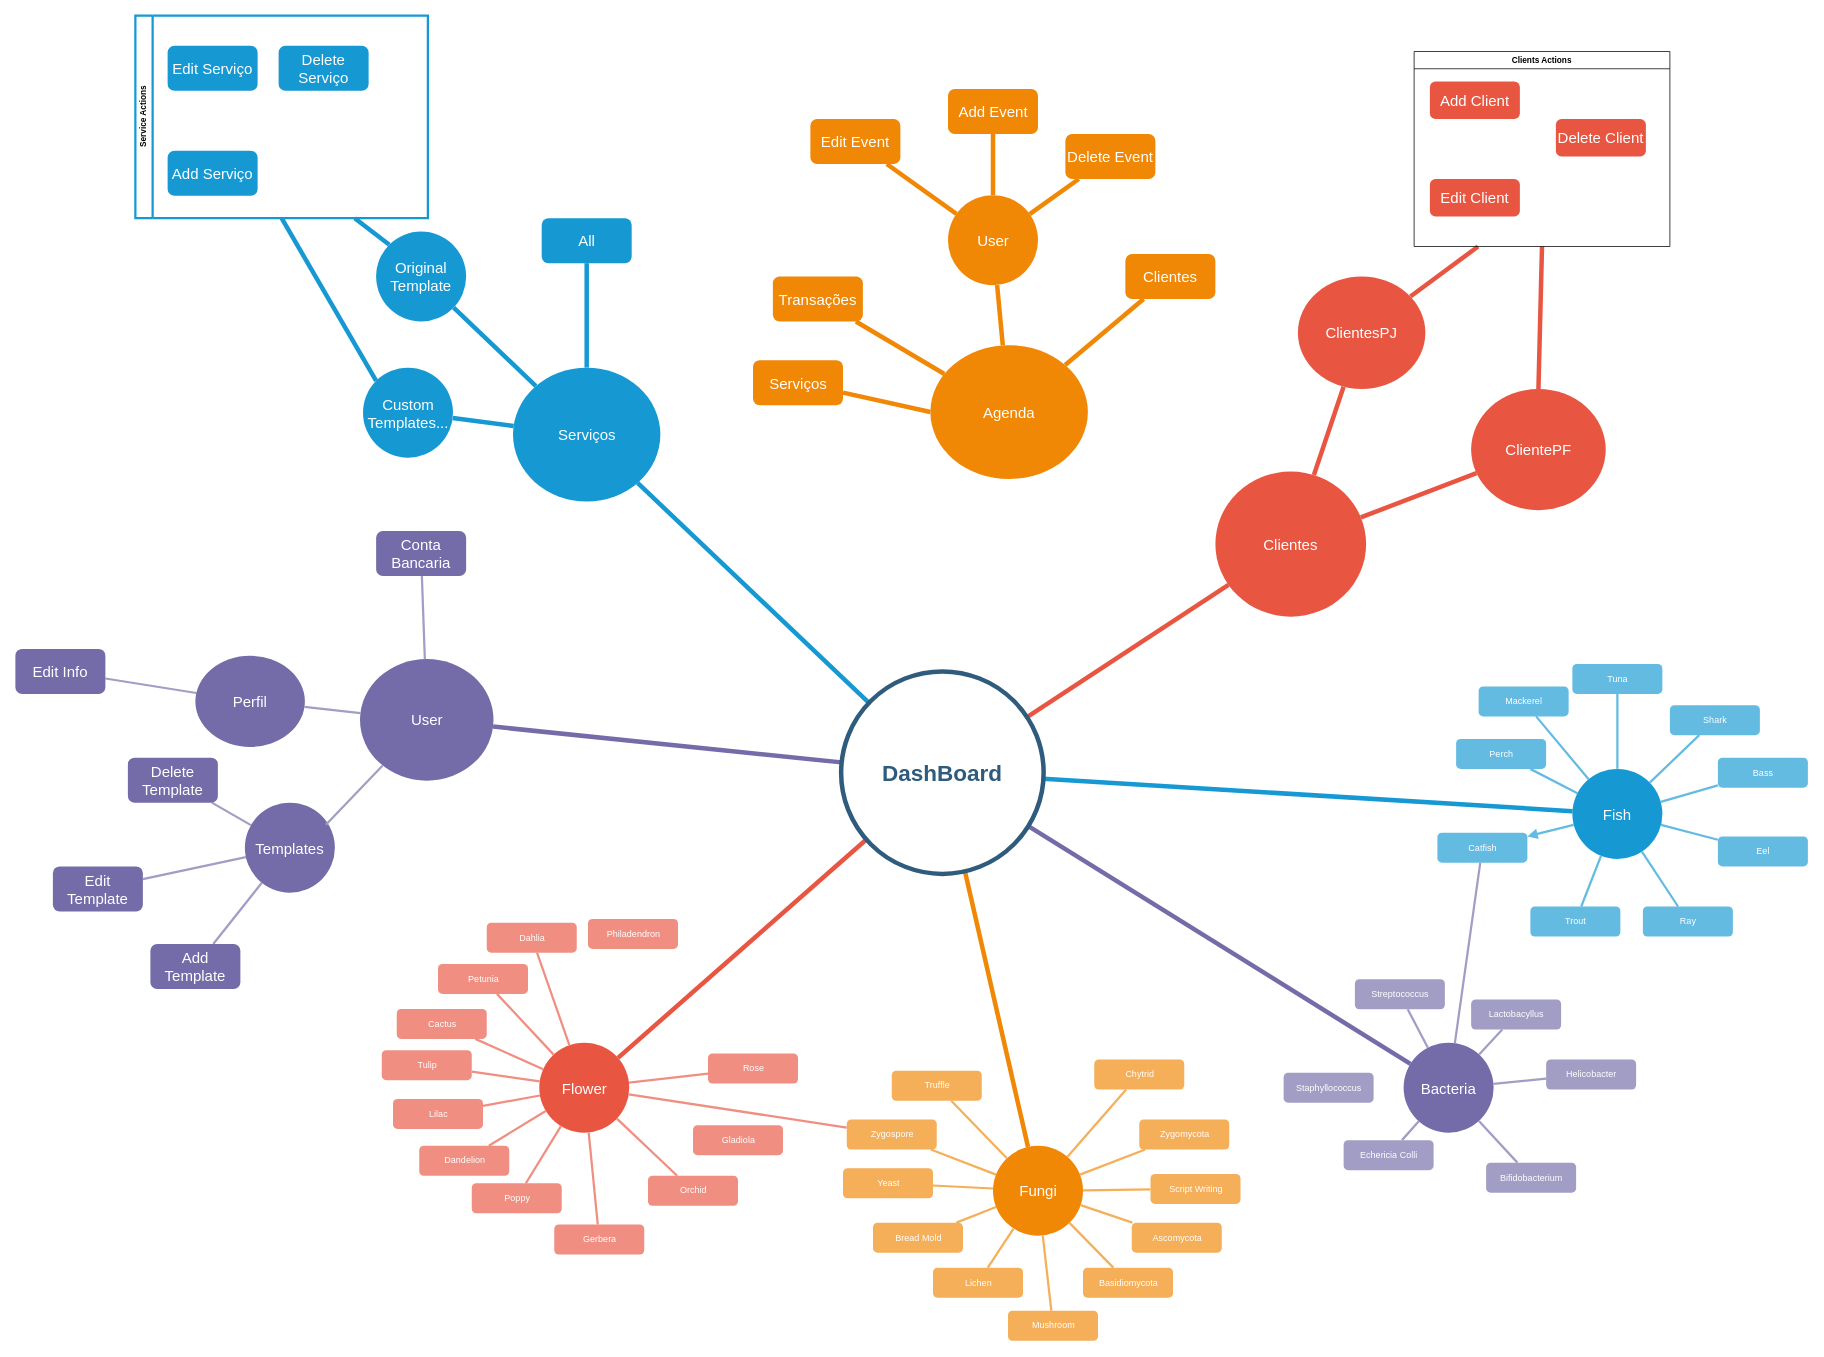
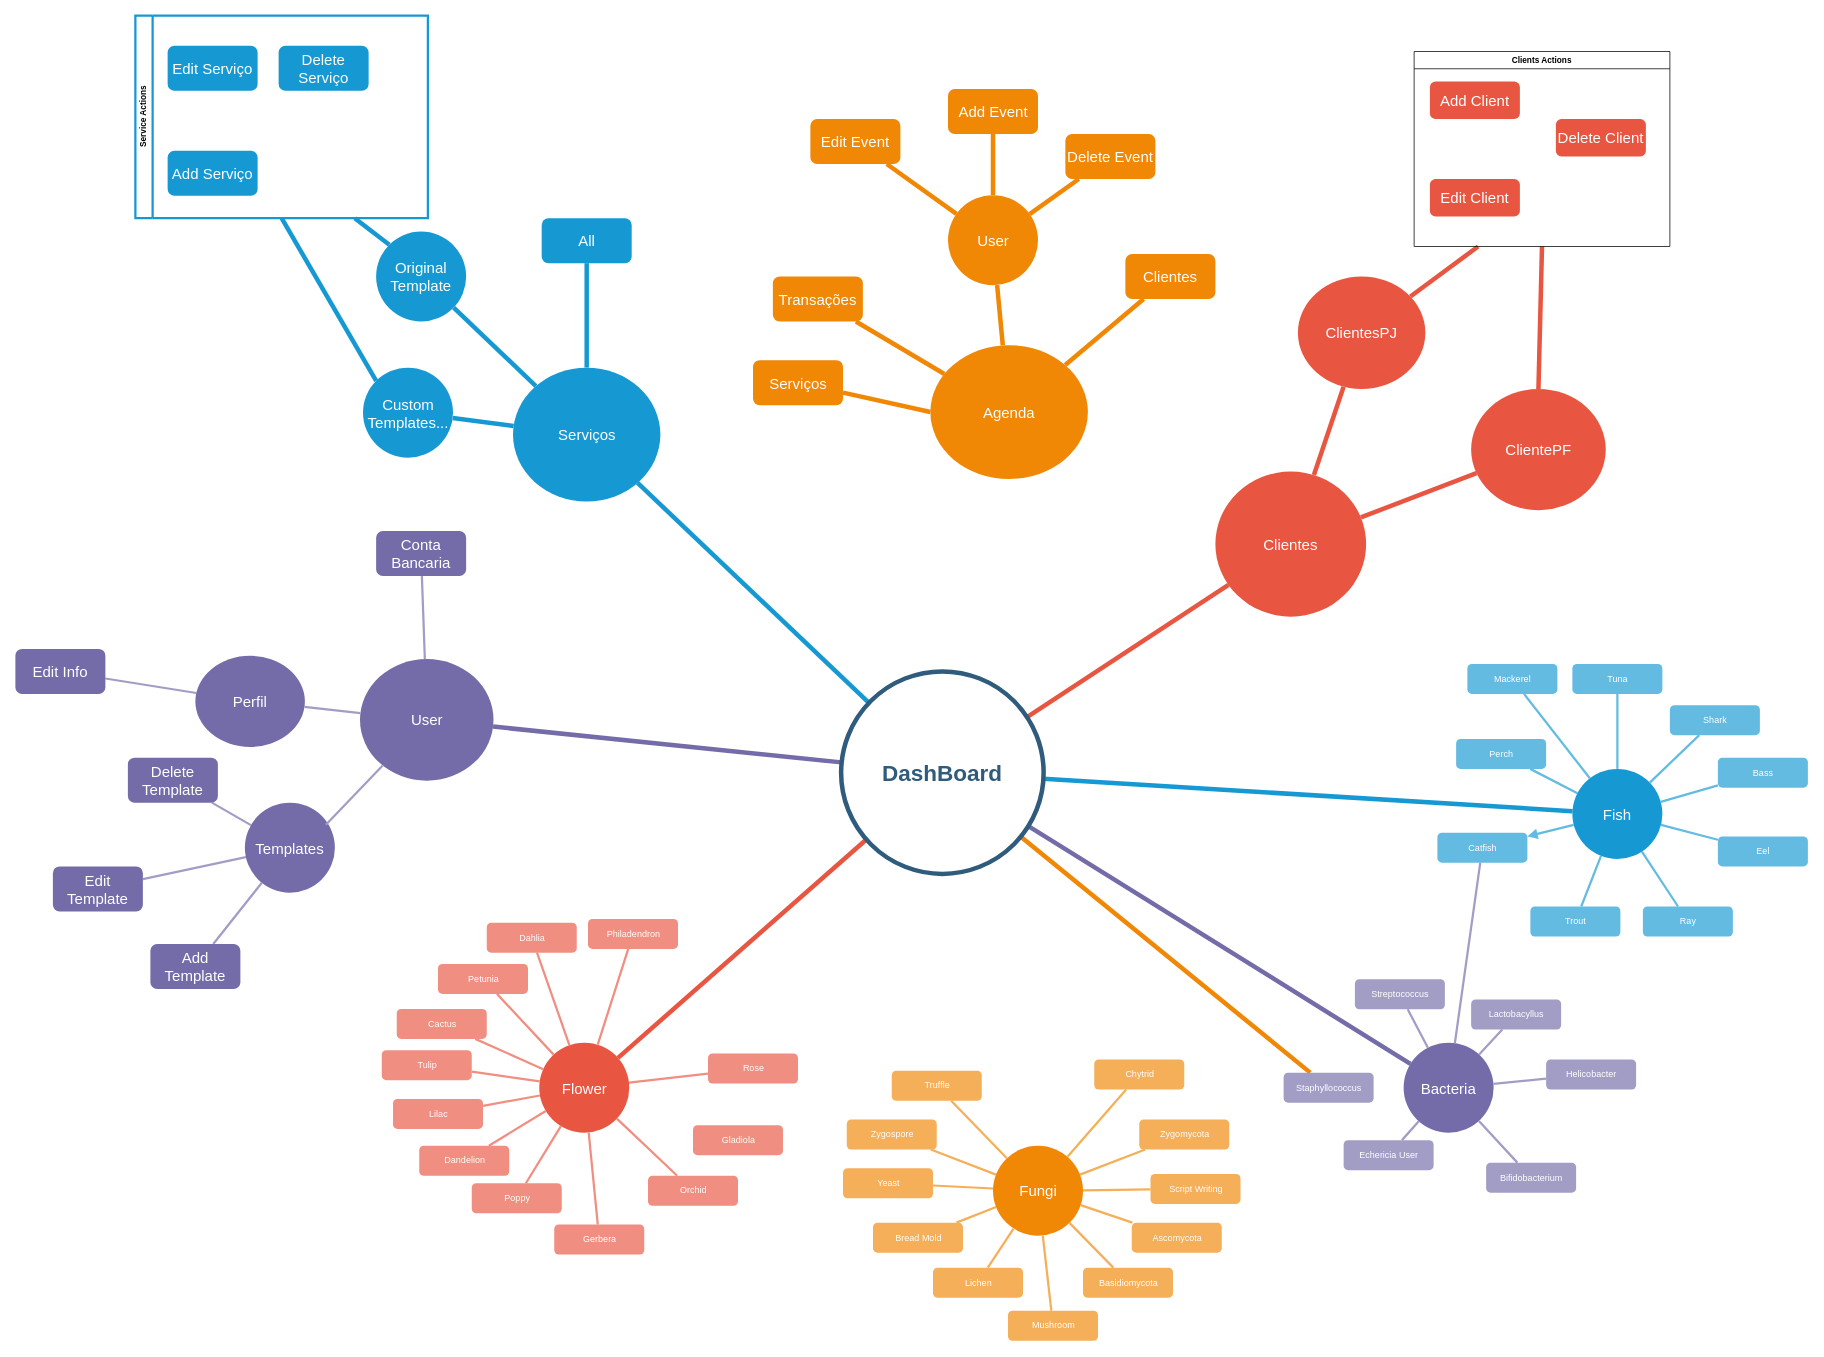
node "Mackerel": moved (1524, 701) -> (1512, 679)
edge "DashBoard" -- "Fungi": now "DashBoard" -- "Staphyllococcus"
edge "Flower" -- "Zygospore": now "Flower" -- "Philadendron"
node "Echericia Colli": label "Echericia Colli" -> "Echericia User"
